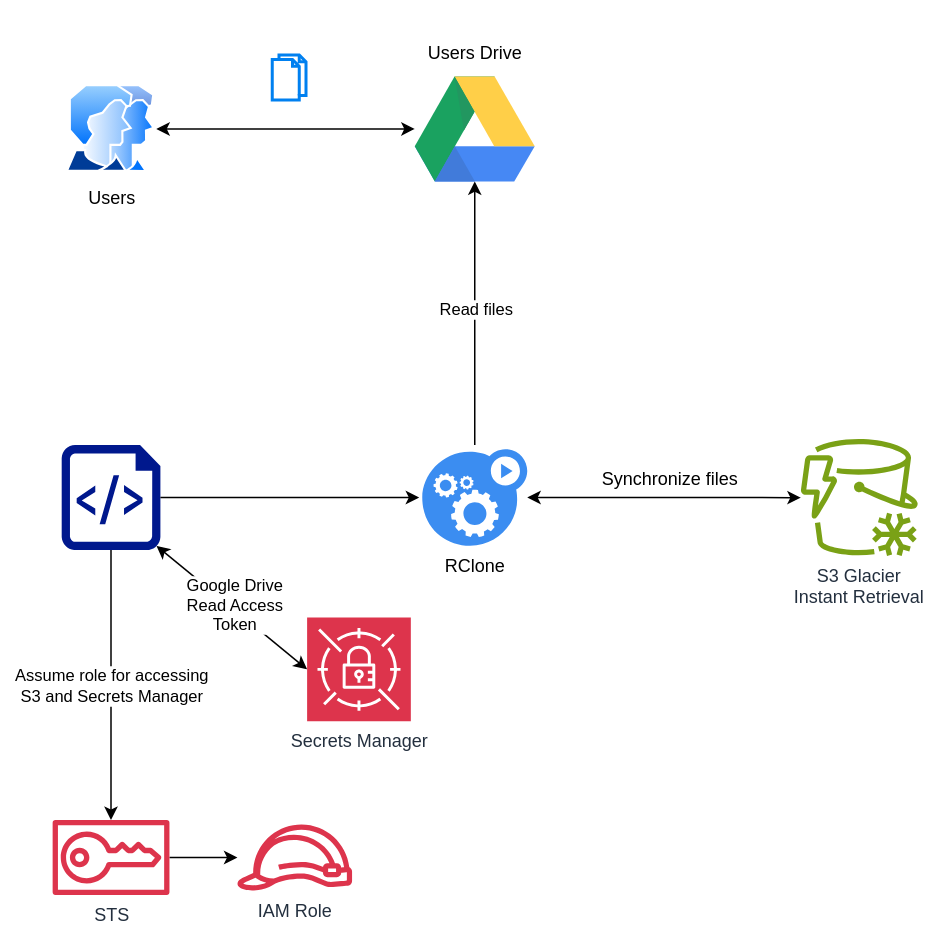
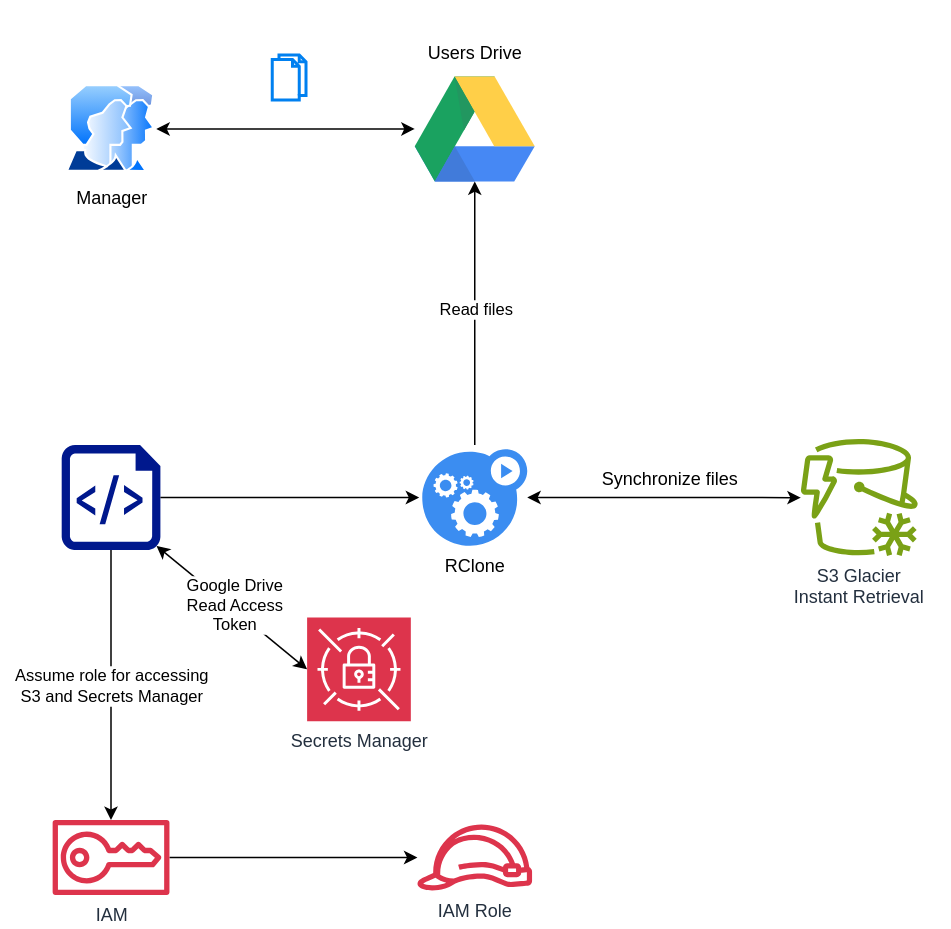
node "Users": label "Users" -> "Manager"
node "IAM Role": moved (295, 857) -> (475, 857)
node "STS": label "STS" -> "IAM"
